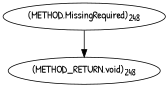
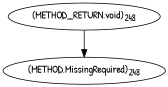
edge "(METHOD,MissingRequired)" -> "(METHOD_RETURN,void)": reversed
